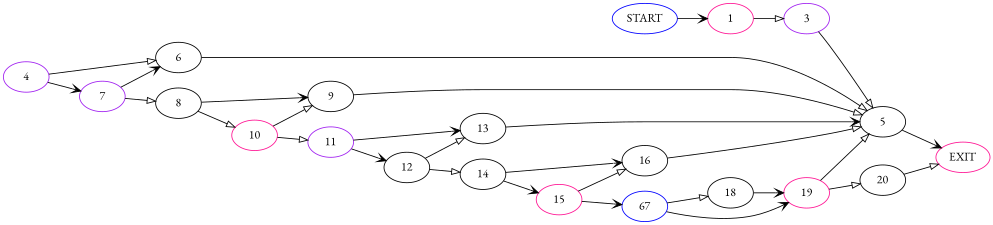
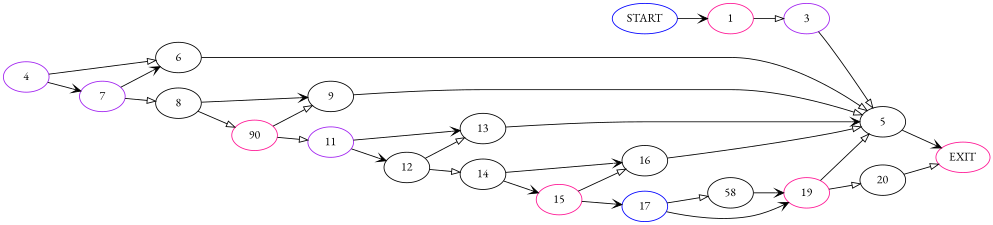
node "10": label "10" -> "90"
node "18": label "18" -> "58"
node "67": label "67" -> "17"
